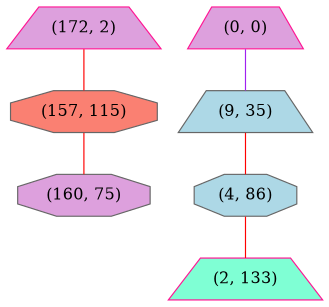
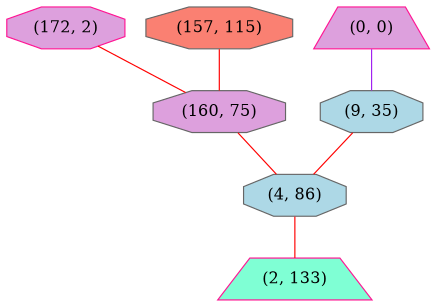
node "(172, 2)": shape trapezium -> octagon
edge "(172, 2)" -- "(157, 115)": now "(172, 2)" -- "(160, 75)"
node "(9, 35)": shape trapezium -> octagon
edge "(160, 75)" -- "(4, 86)": added
